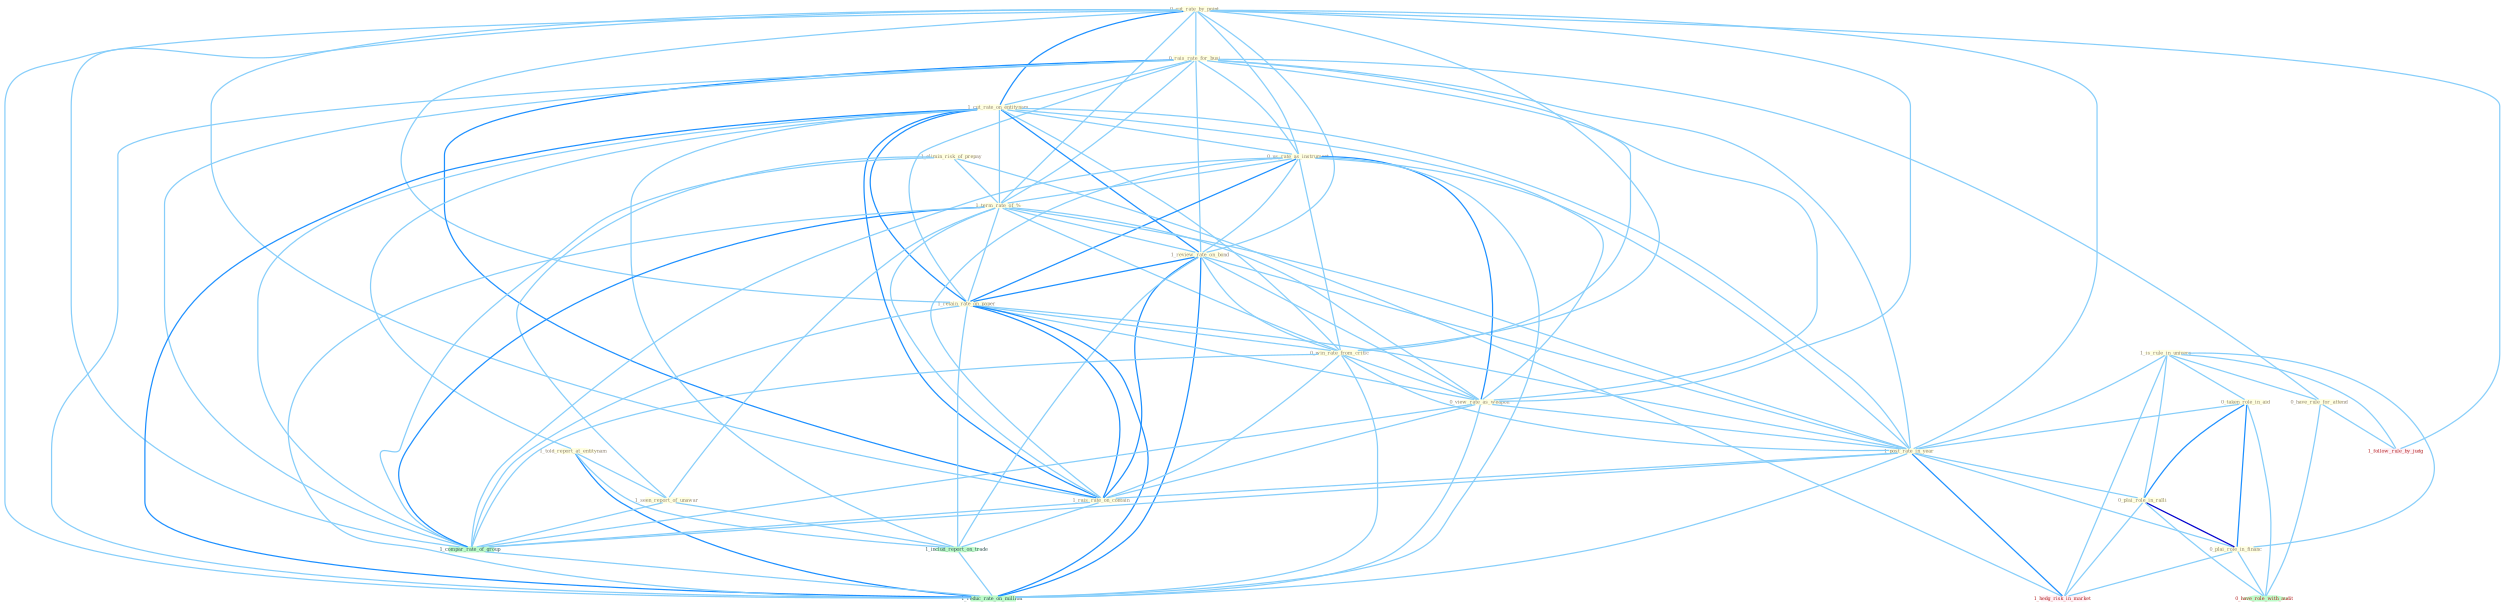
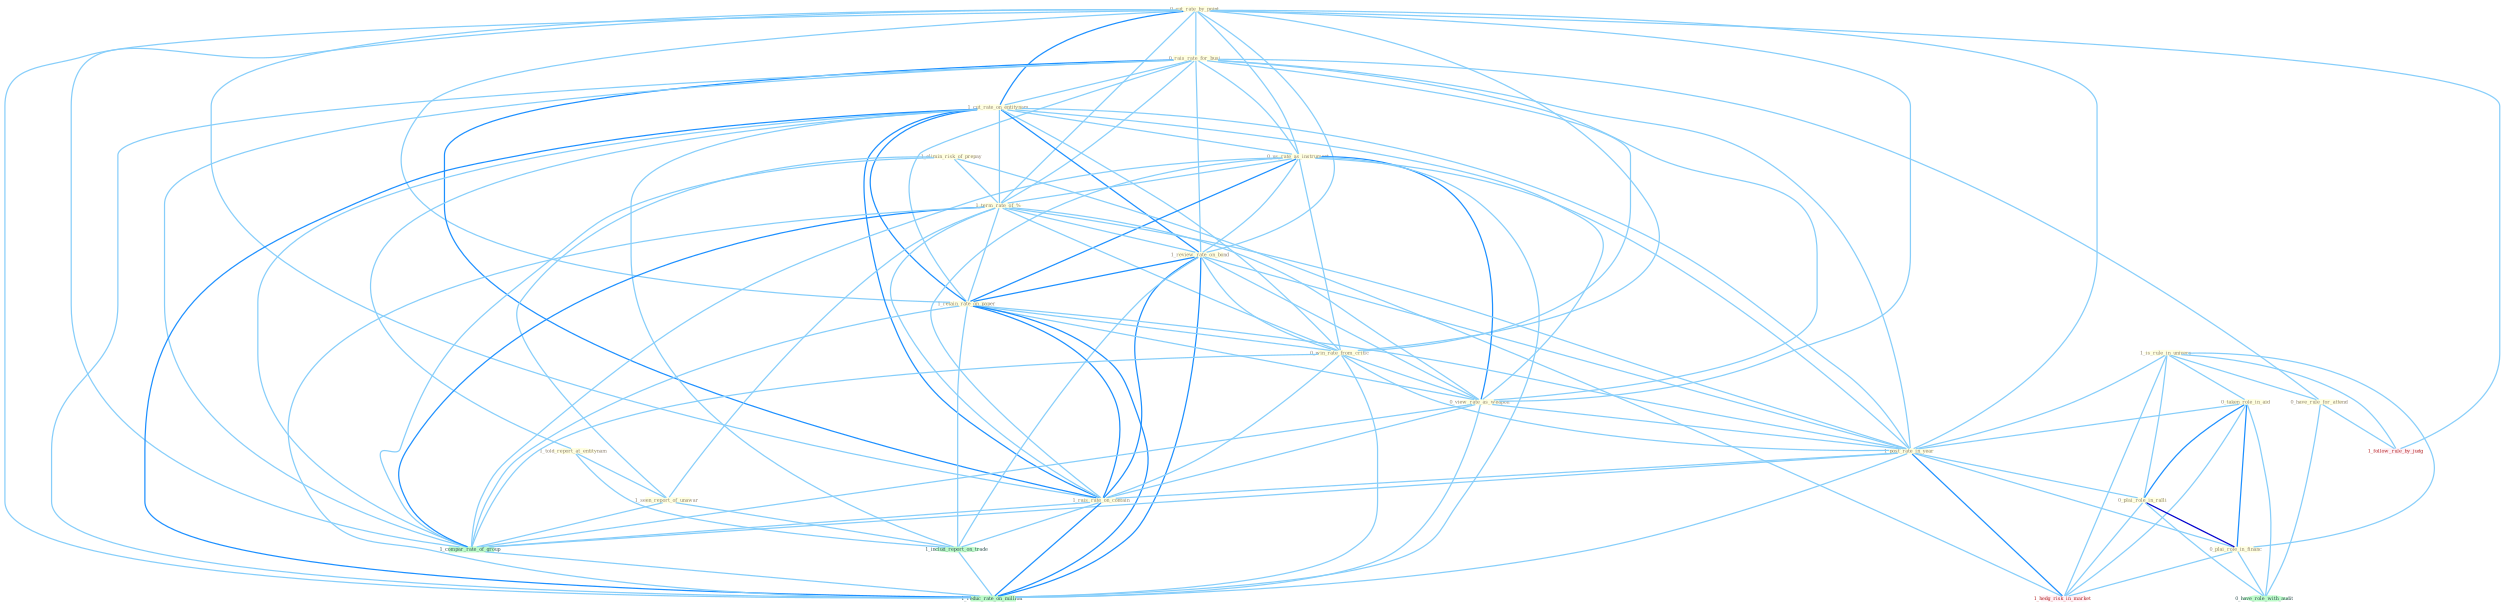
edge "0_taken_role_in_aid" -- "1_hedg_risk_in_market": added
edge "1_told_report_at_entitynam" -- "1_reduc_rate_on_million": now "1_rais_rate_on_contain" -- "1_reduc_rate_on_million"
node "0_have_role_with_audit": fontcolor #b22222 -> #2f4f4f
